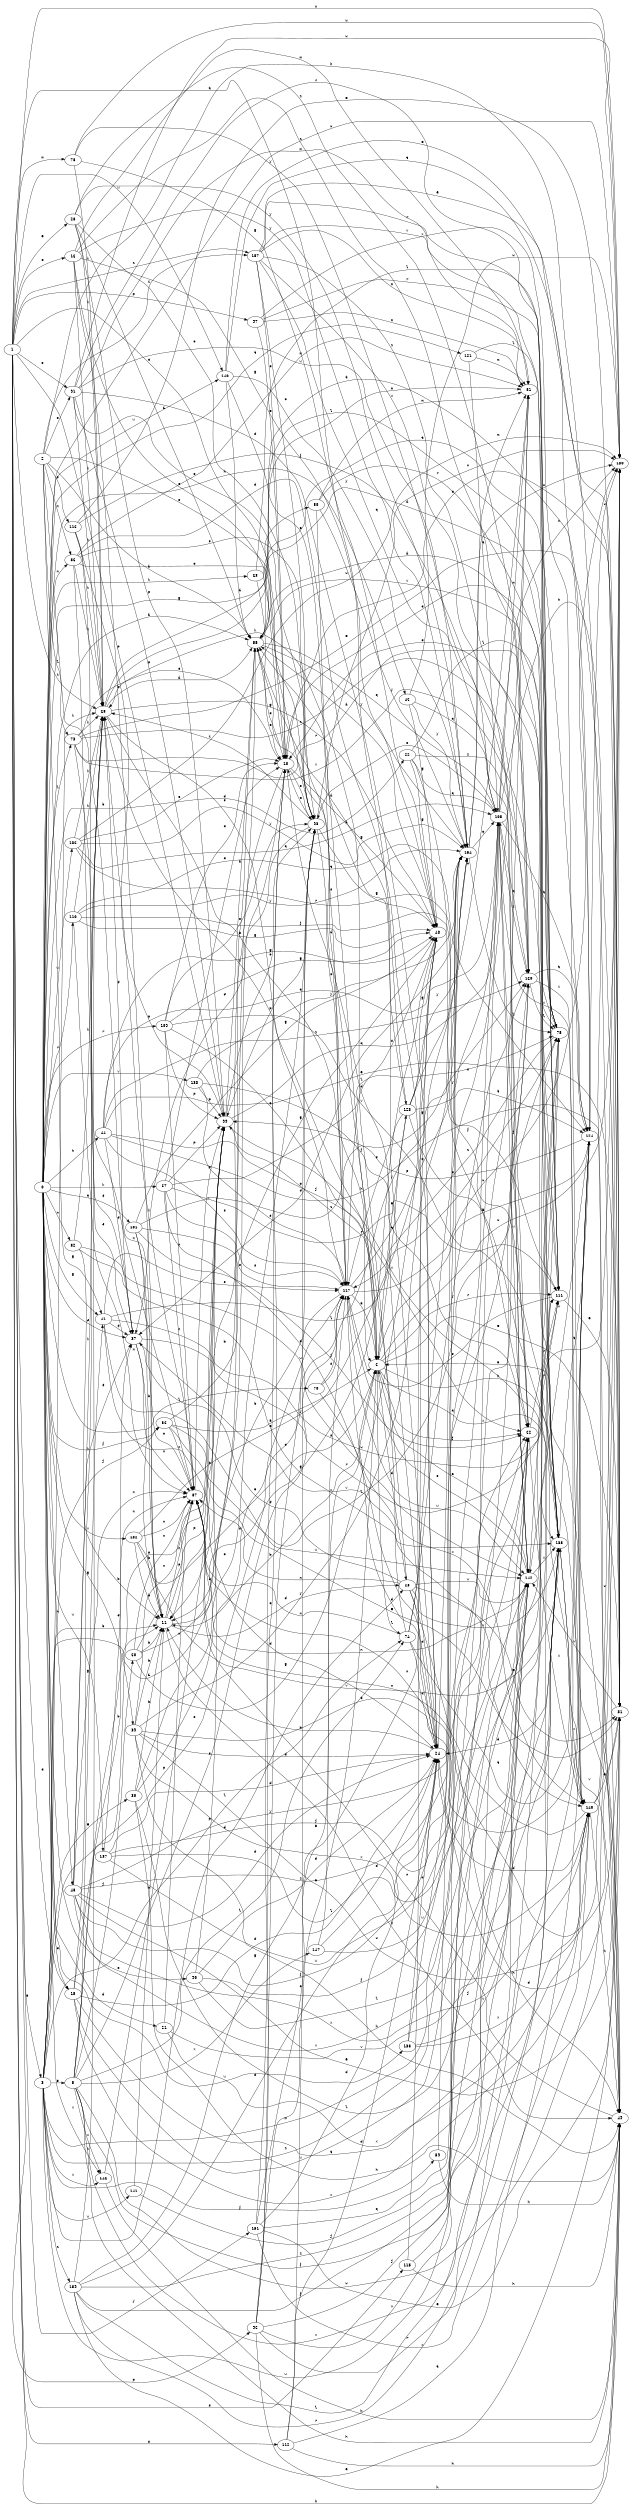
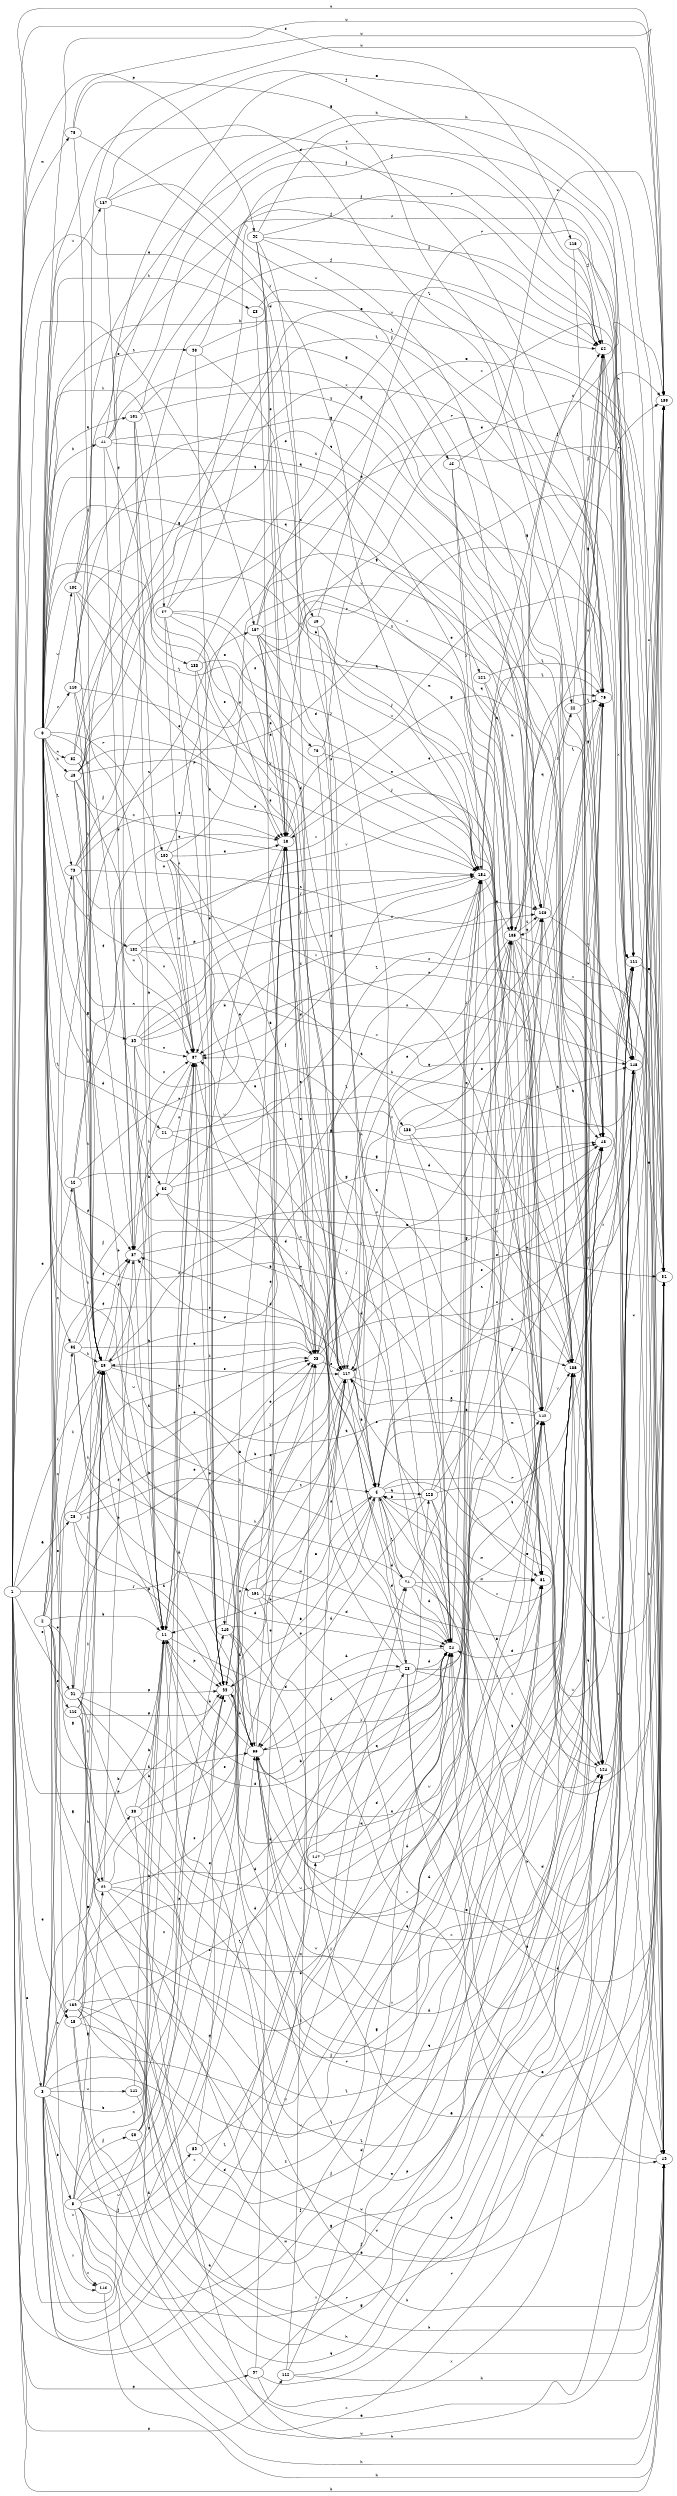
edge "157" -> "93": label "o" -> "j"
node "50": label "50" -> "40"
edge "22" -> "160": reversed
edge "146" -> "99": now "59" -> "99"
